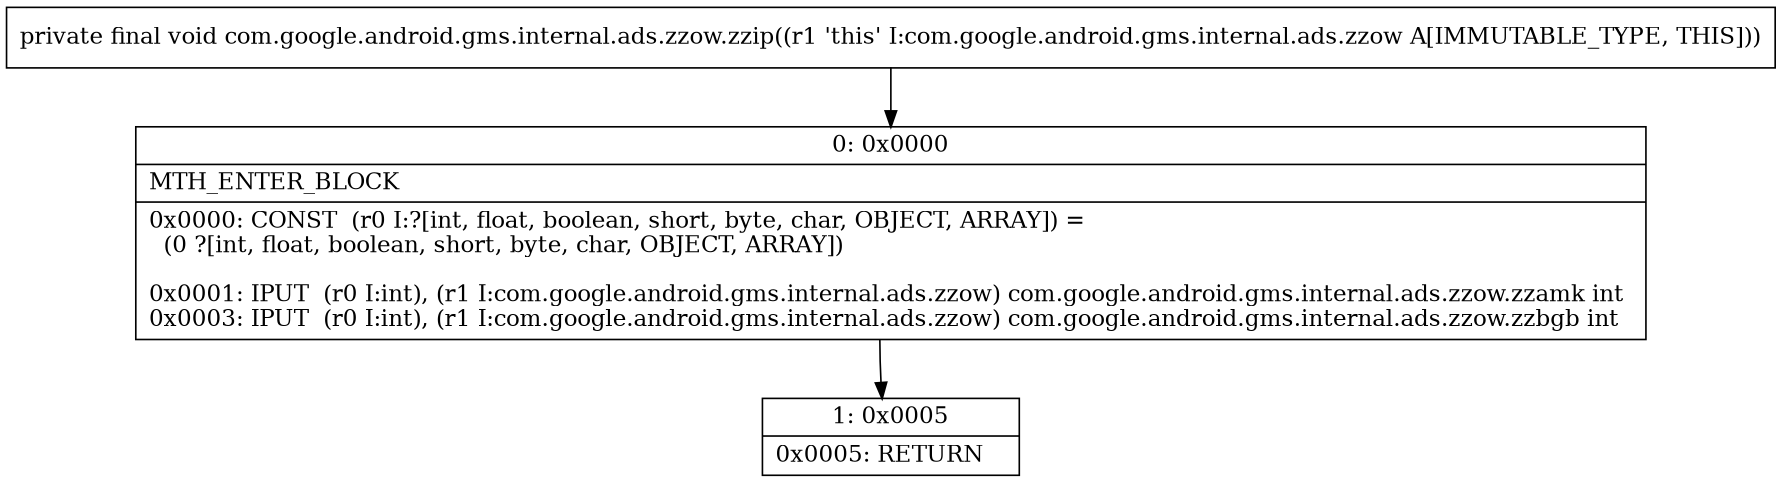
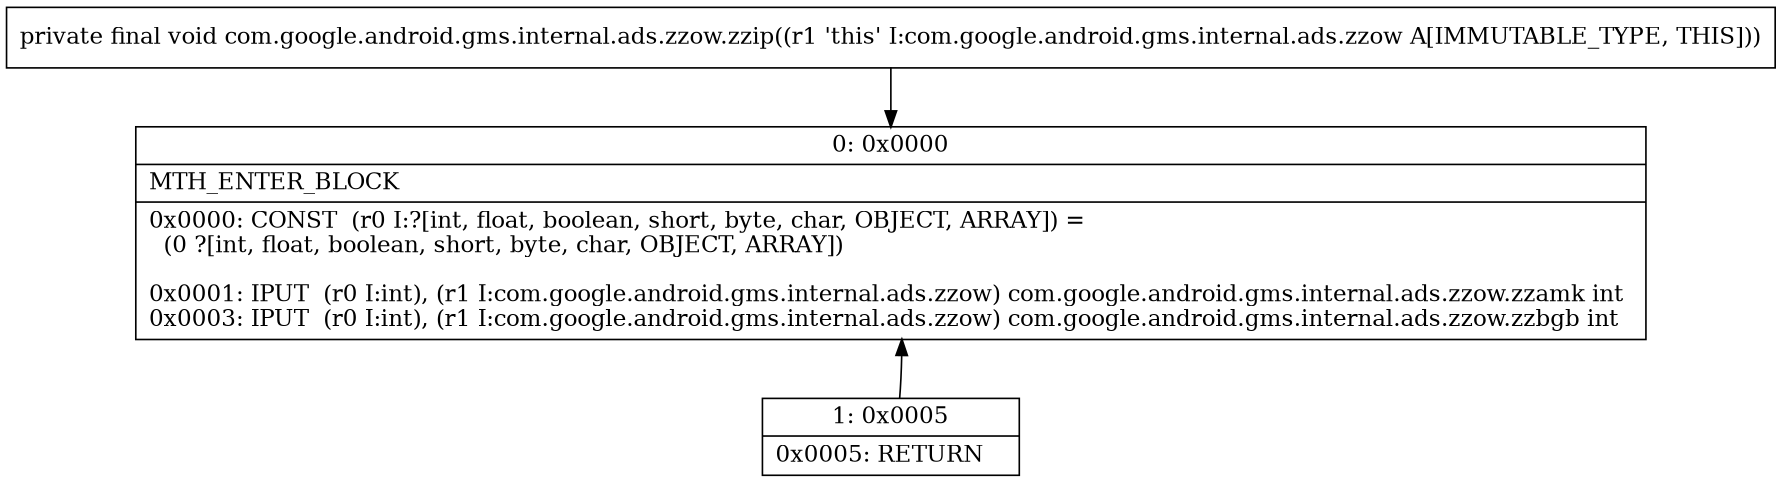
edge "0: 0x0000" -> "1: 0x0005": reversed
